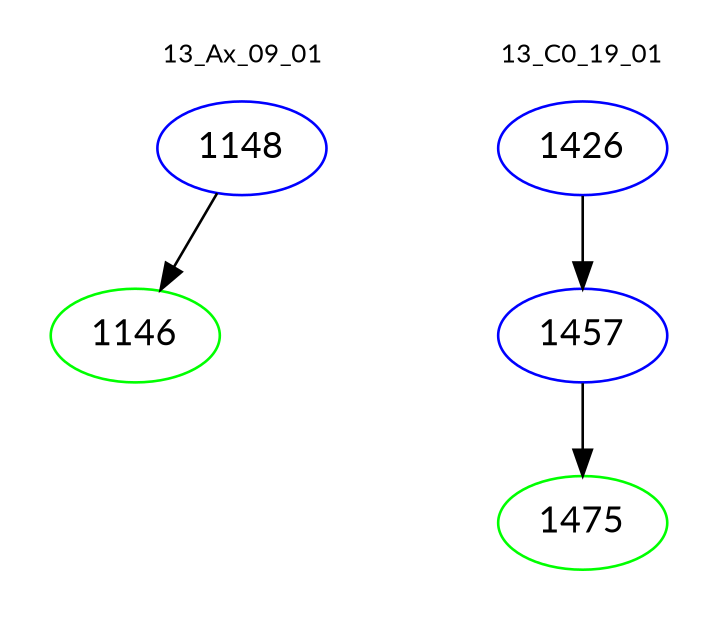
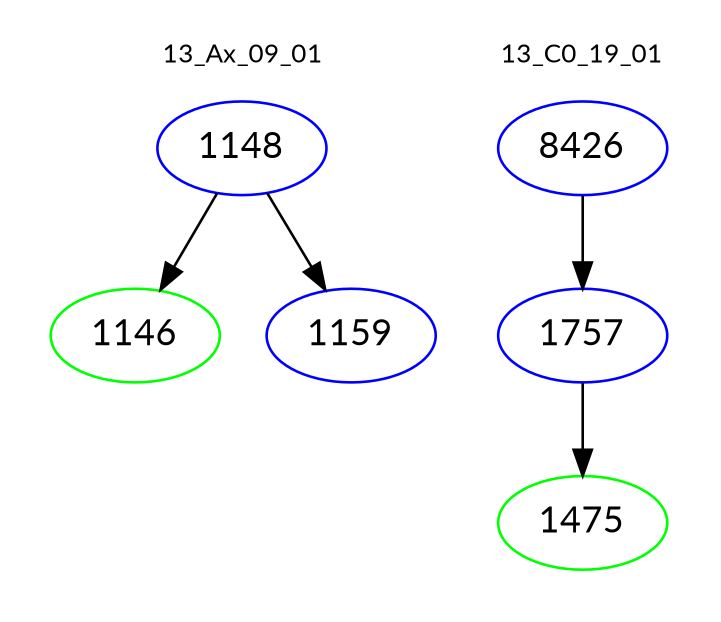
node "1426": label "1426" -> "8426"
node "1159": added
node "1457": label "1457" -> "1757"
